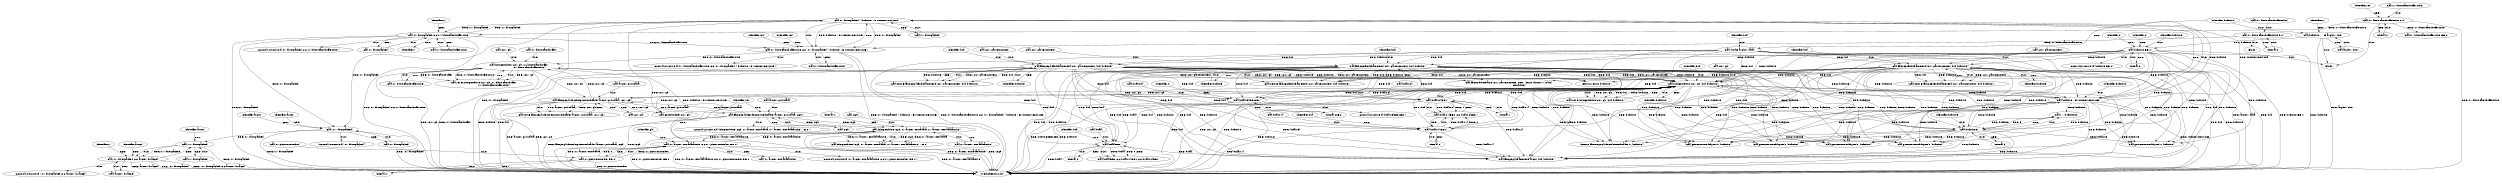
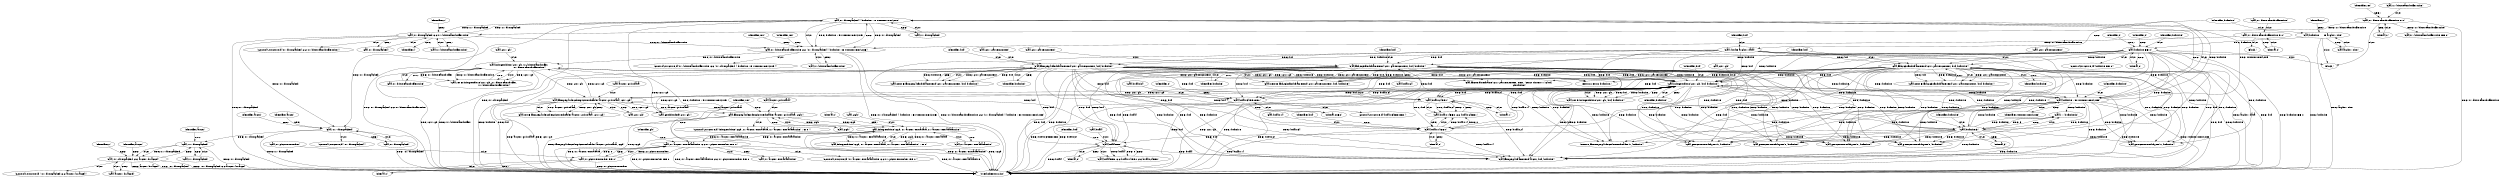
node "(Call,s->bitstream_buffer)": removed
edge "(Call,init_get_bits8(&s->gb, buf, buf_size))" -> "(Call,buf[i]==0)": now "(Call,buf_size-3)" -> "(Call,buf[i]==0)"
node "(Identifier,MAX_NVOP_SIZE)": added
